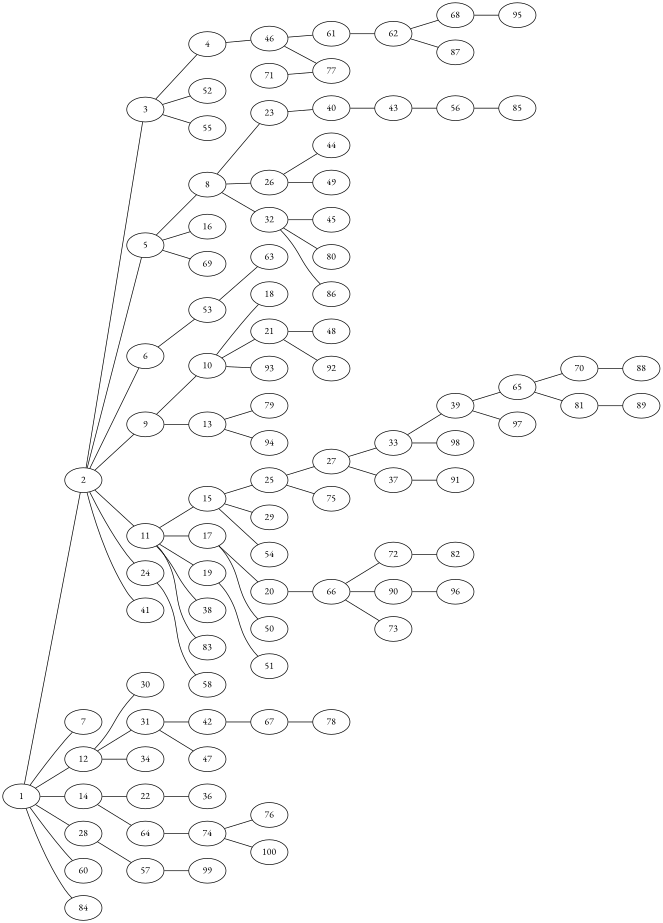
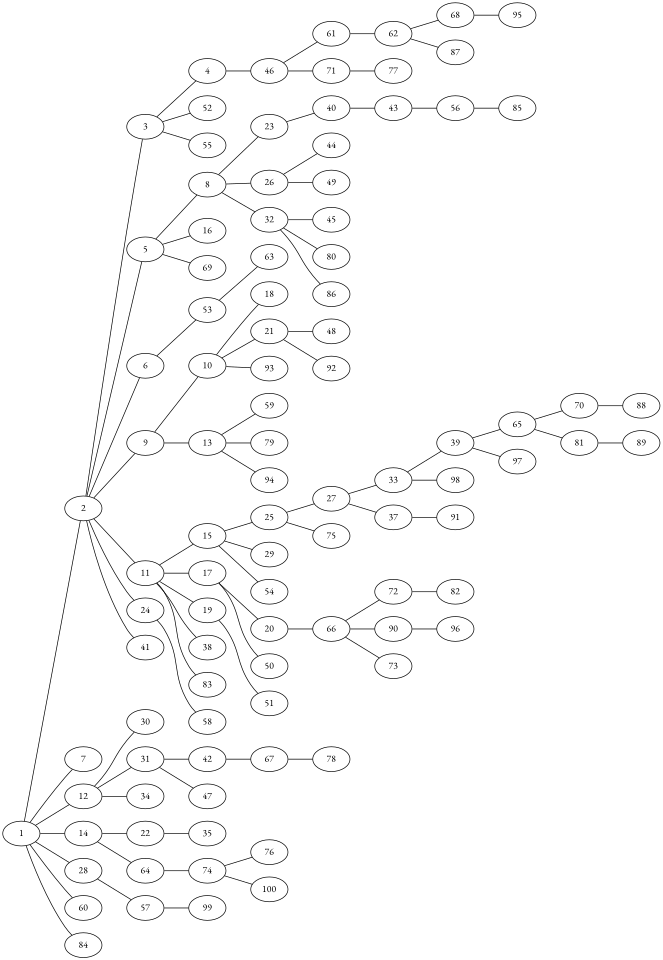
edge "46" -- "77": now "46" -- "71"
node "59": added
node "36": label "36" -> "35"
